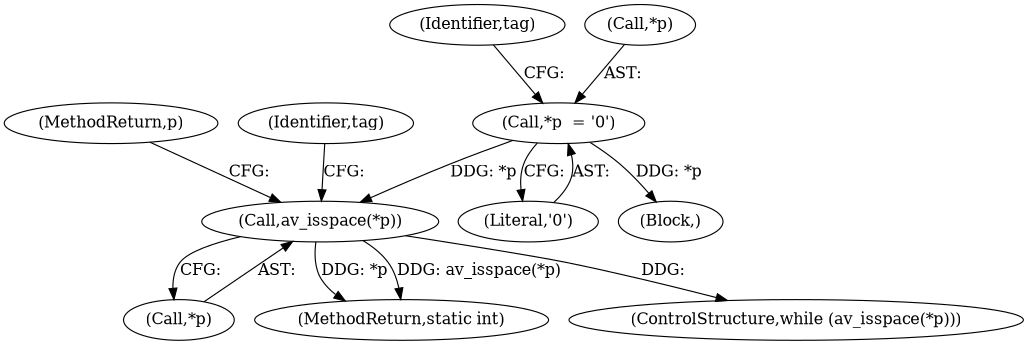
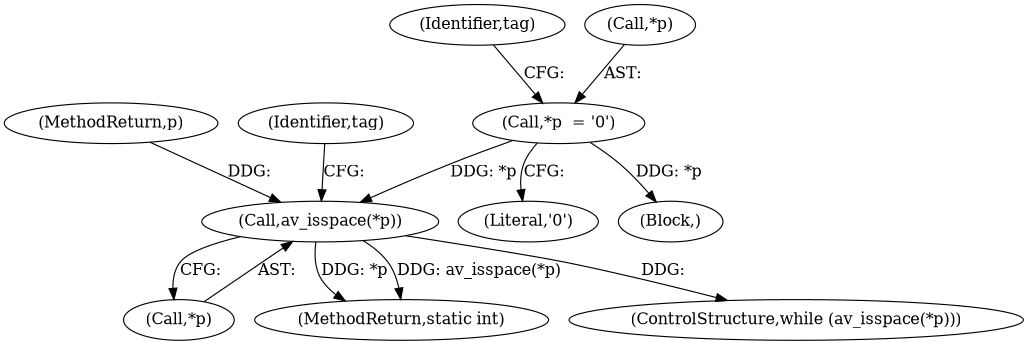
edge "(MethodReturn,p)" -> "(Call,av_isspace(*p))": label "CFG: " -> "DDG: "
edge "(Literal,'0')" -> "(Call,*p  = '0')": removed, label "AST:"
